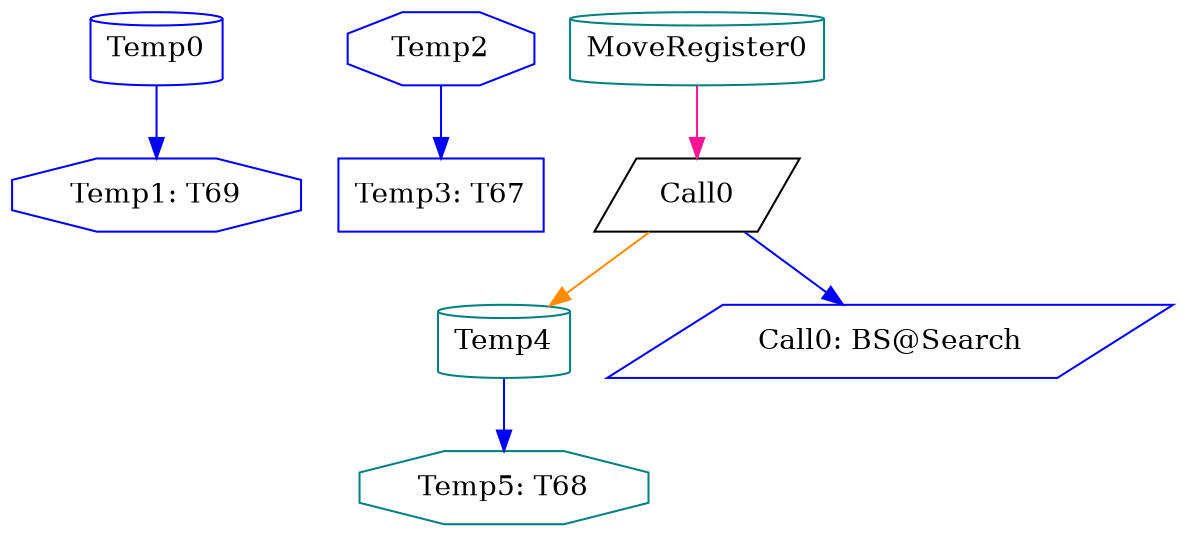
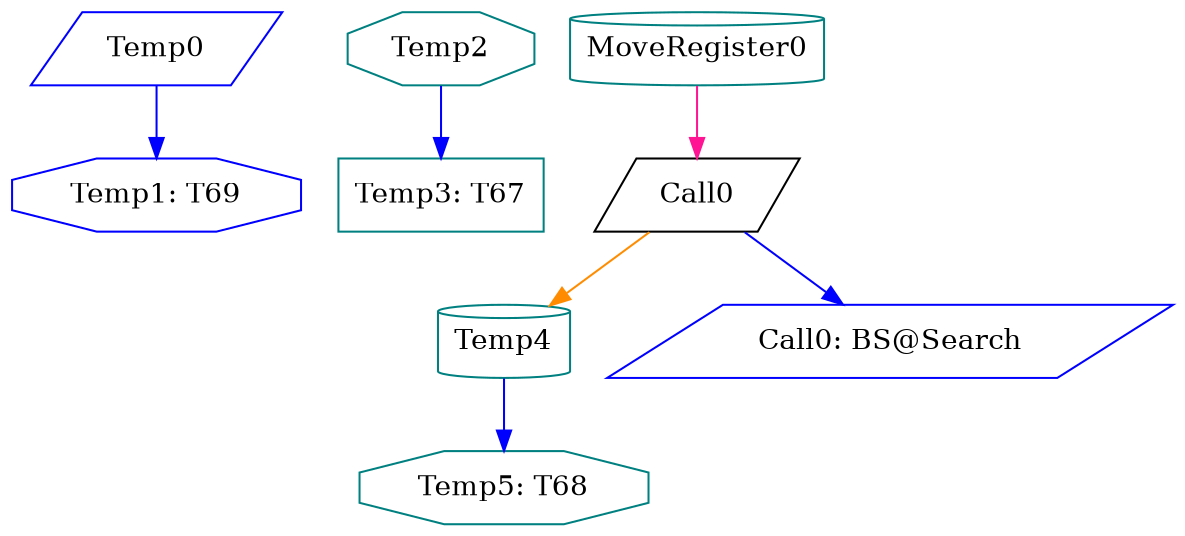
node "Temp0": shape cylinder -> parallelogram
node "Temp2": color blue -> teal
node "Temp3: T67": color blue -> teal
